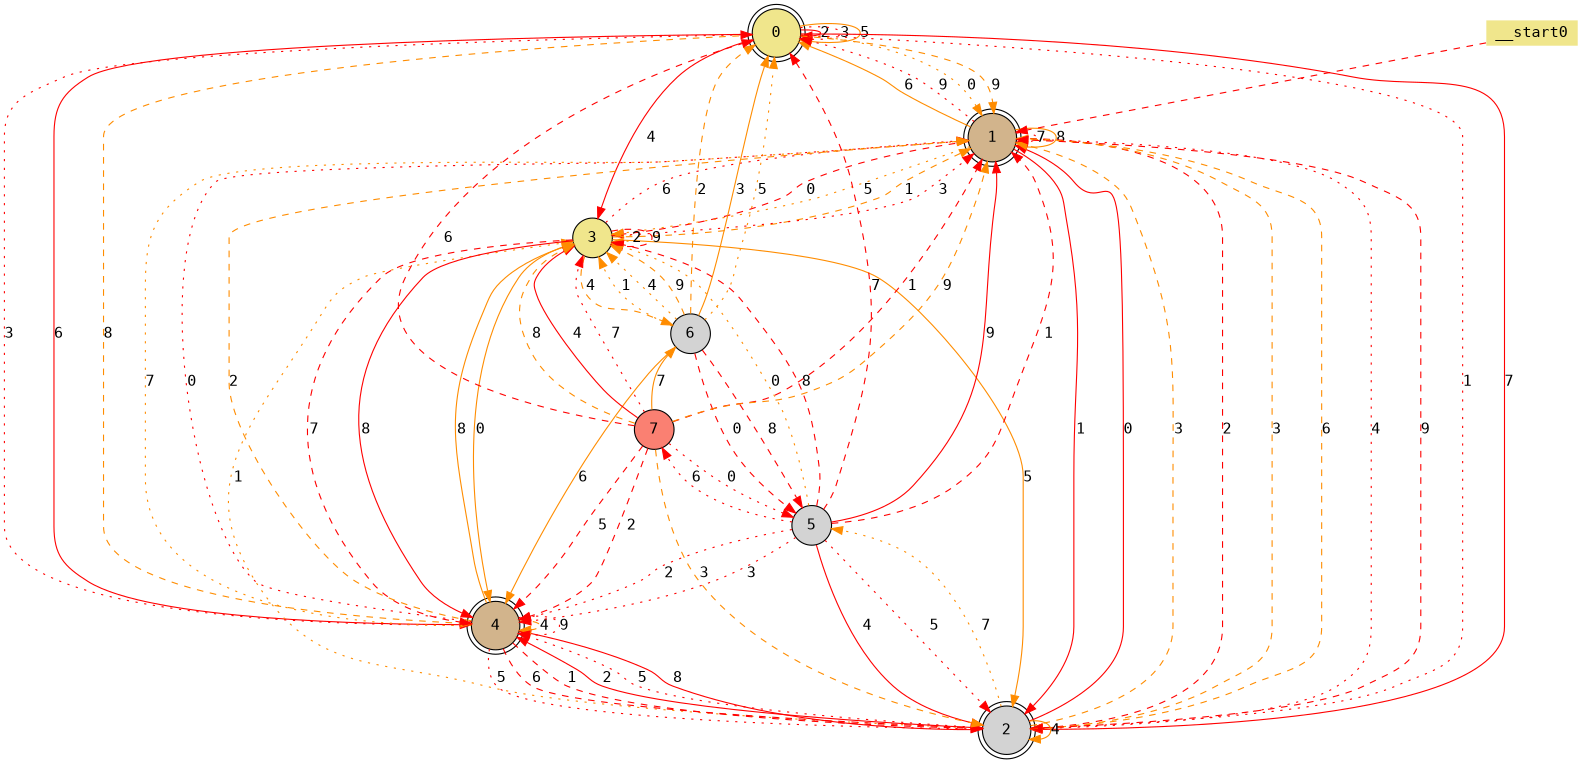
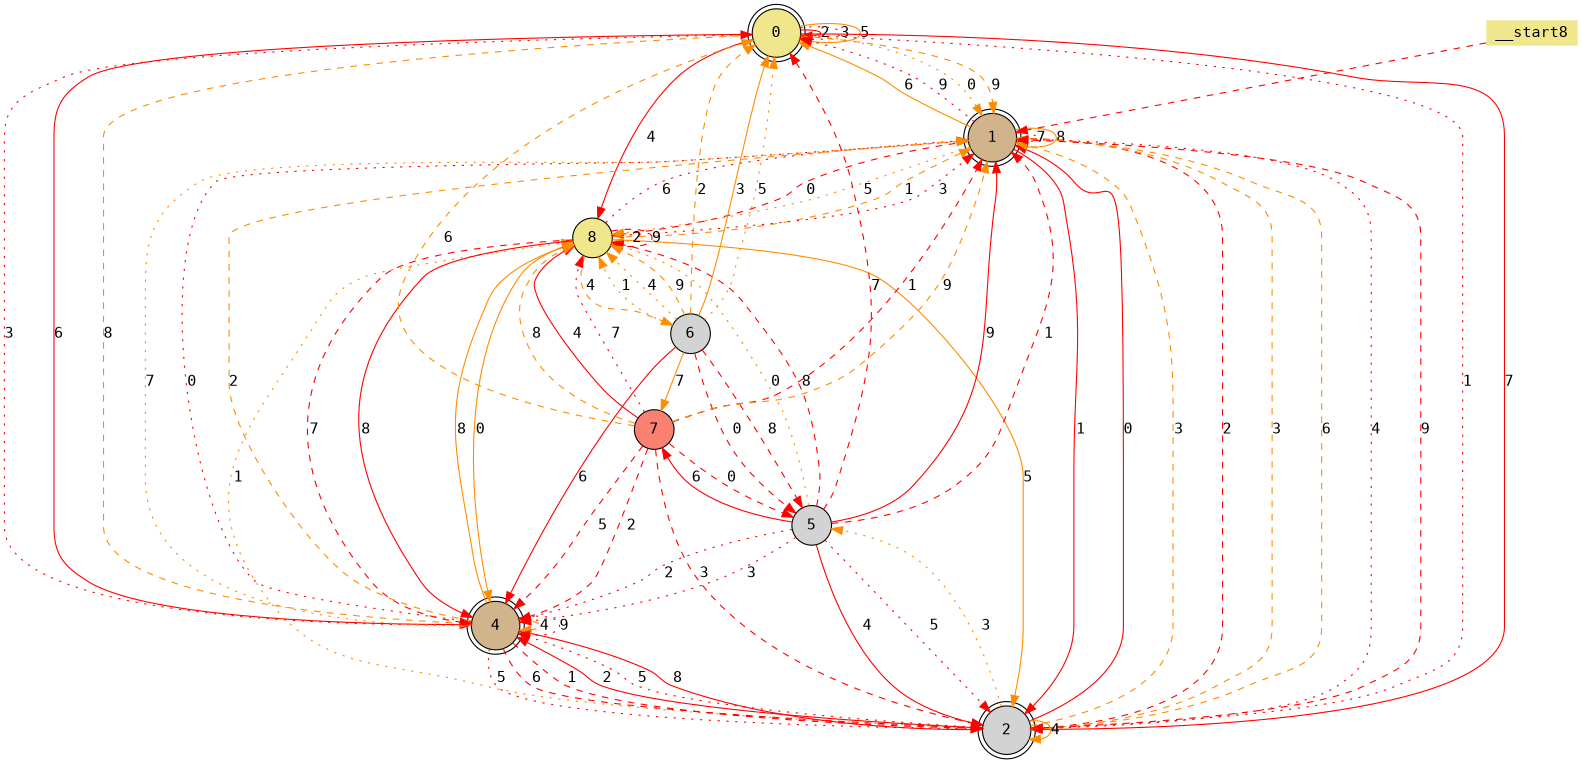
node "__start0": label "__start0" -> "__start8"
edge "7" -> "0": color red -> darkorange
node "3": label "3" -> "8"
edge "7" -> "6": reversed
edge "6" -> "4": color darkorange -> red
edge "7" -> "5": style dotted -> dashed
edge "5" -> "7": style dotted -> solid
edge "2" -> "5": label "7" -> "3"
edge "7" -> "2": color darkorange -> red
